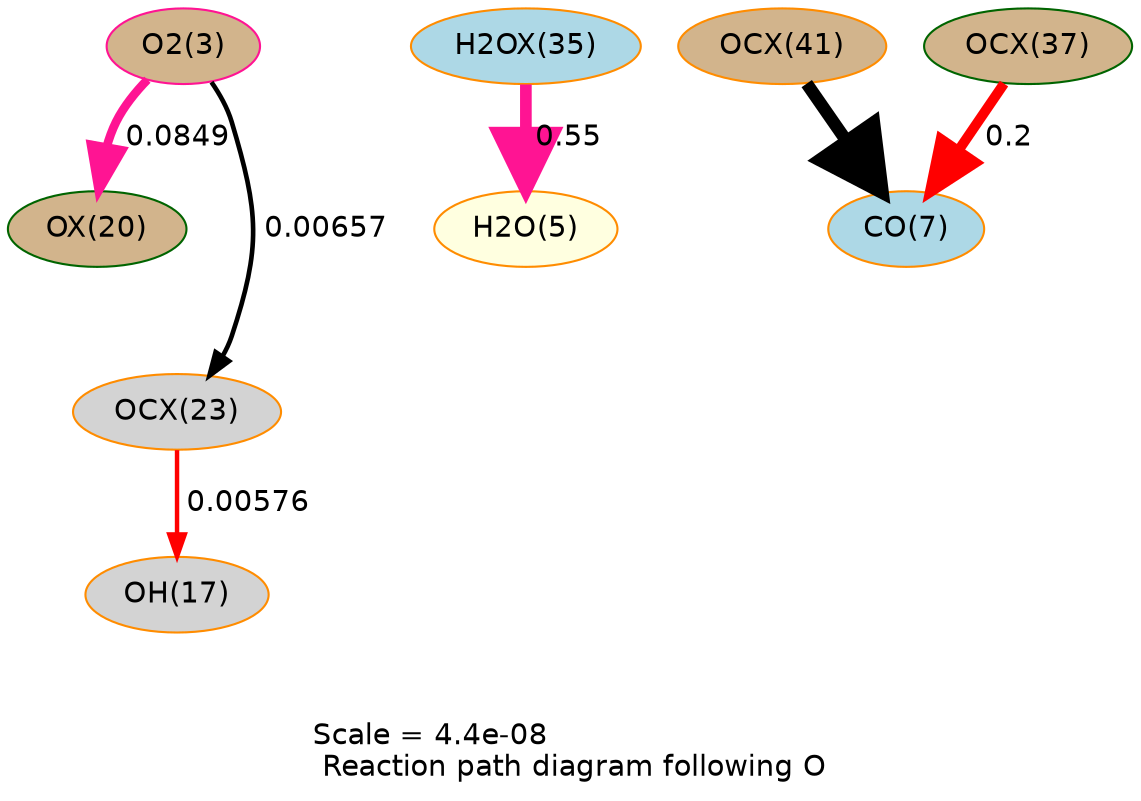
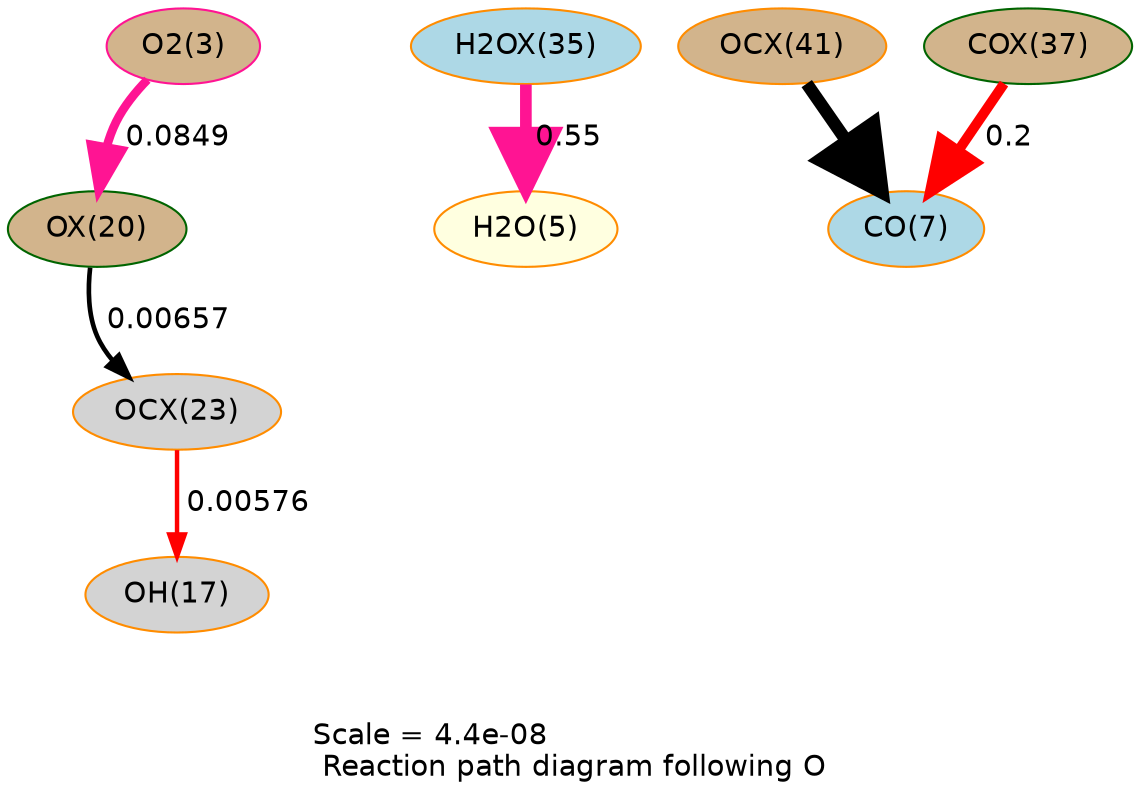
node "OCX(37)": label "OCX(37)" -> "COX(37)"
edge "O2(3)" -> "OCX(23)": now "OX(20)" -> "OCX(23)"
